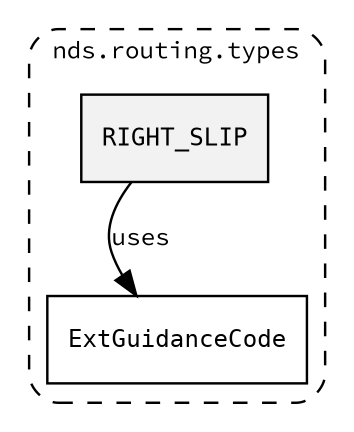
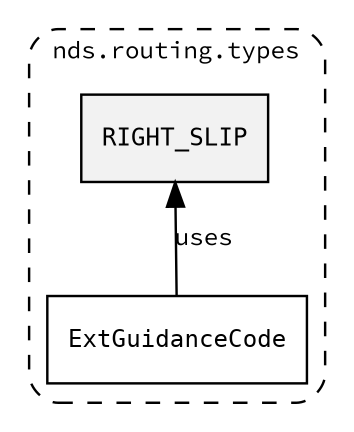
edge "RIGHT_SLIP" -> "ExtGuidanceCode": reversed
